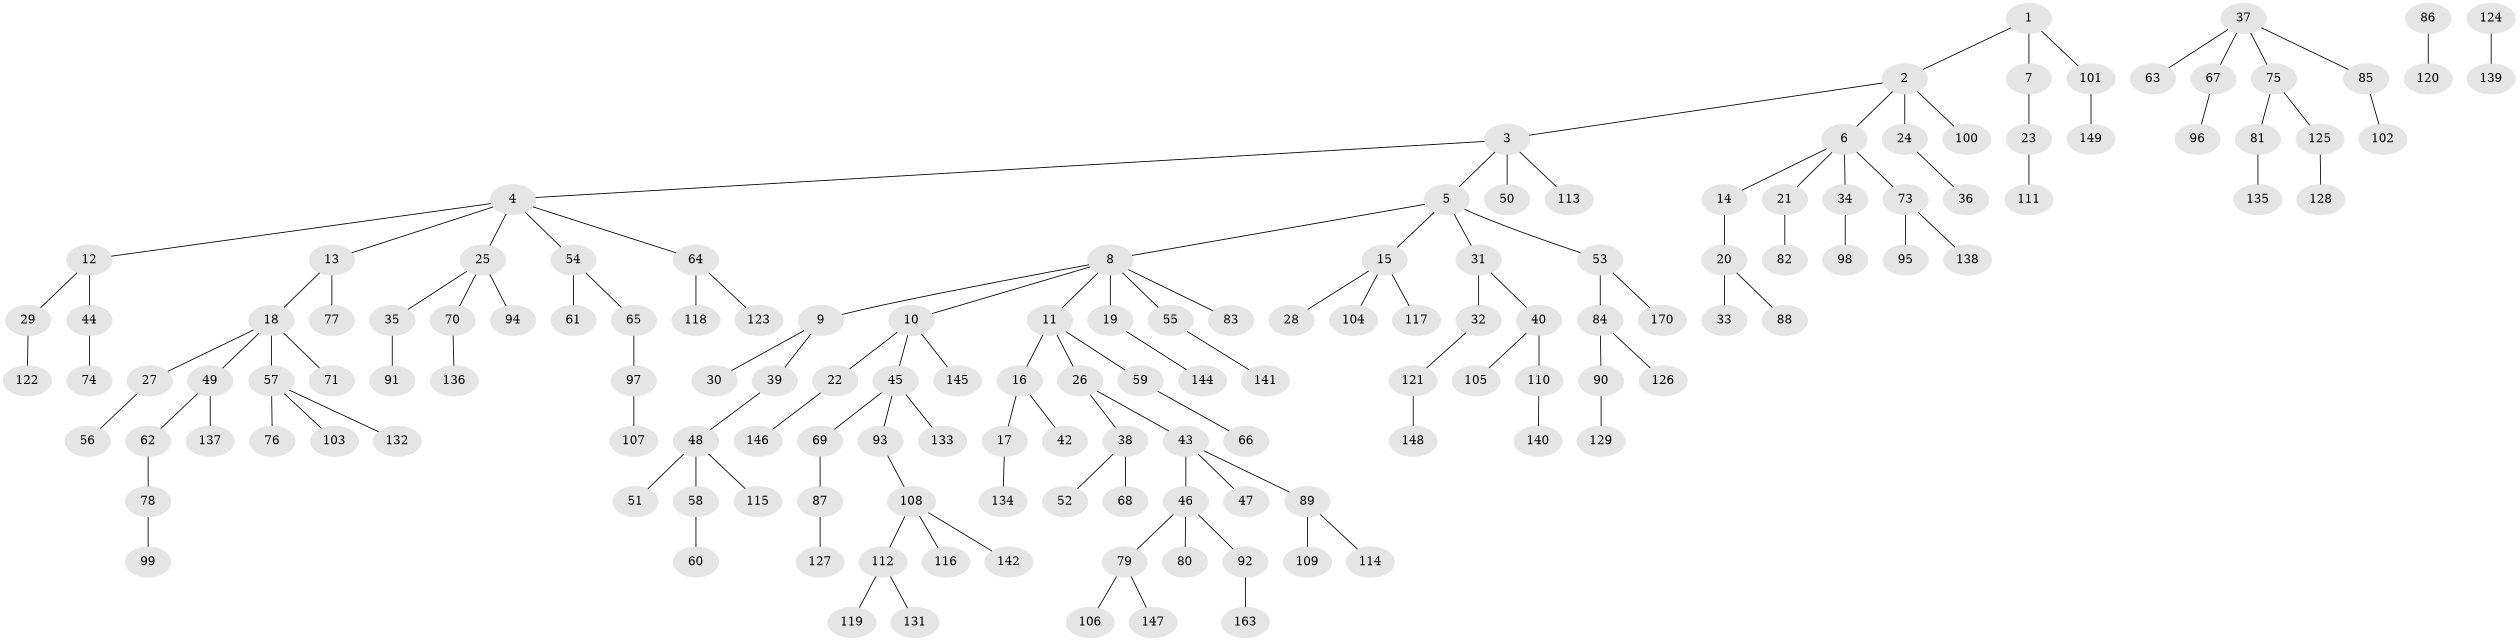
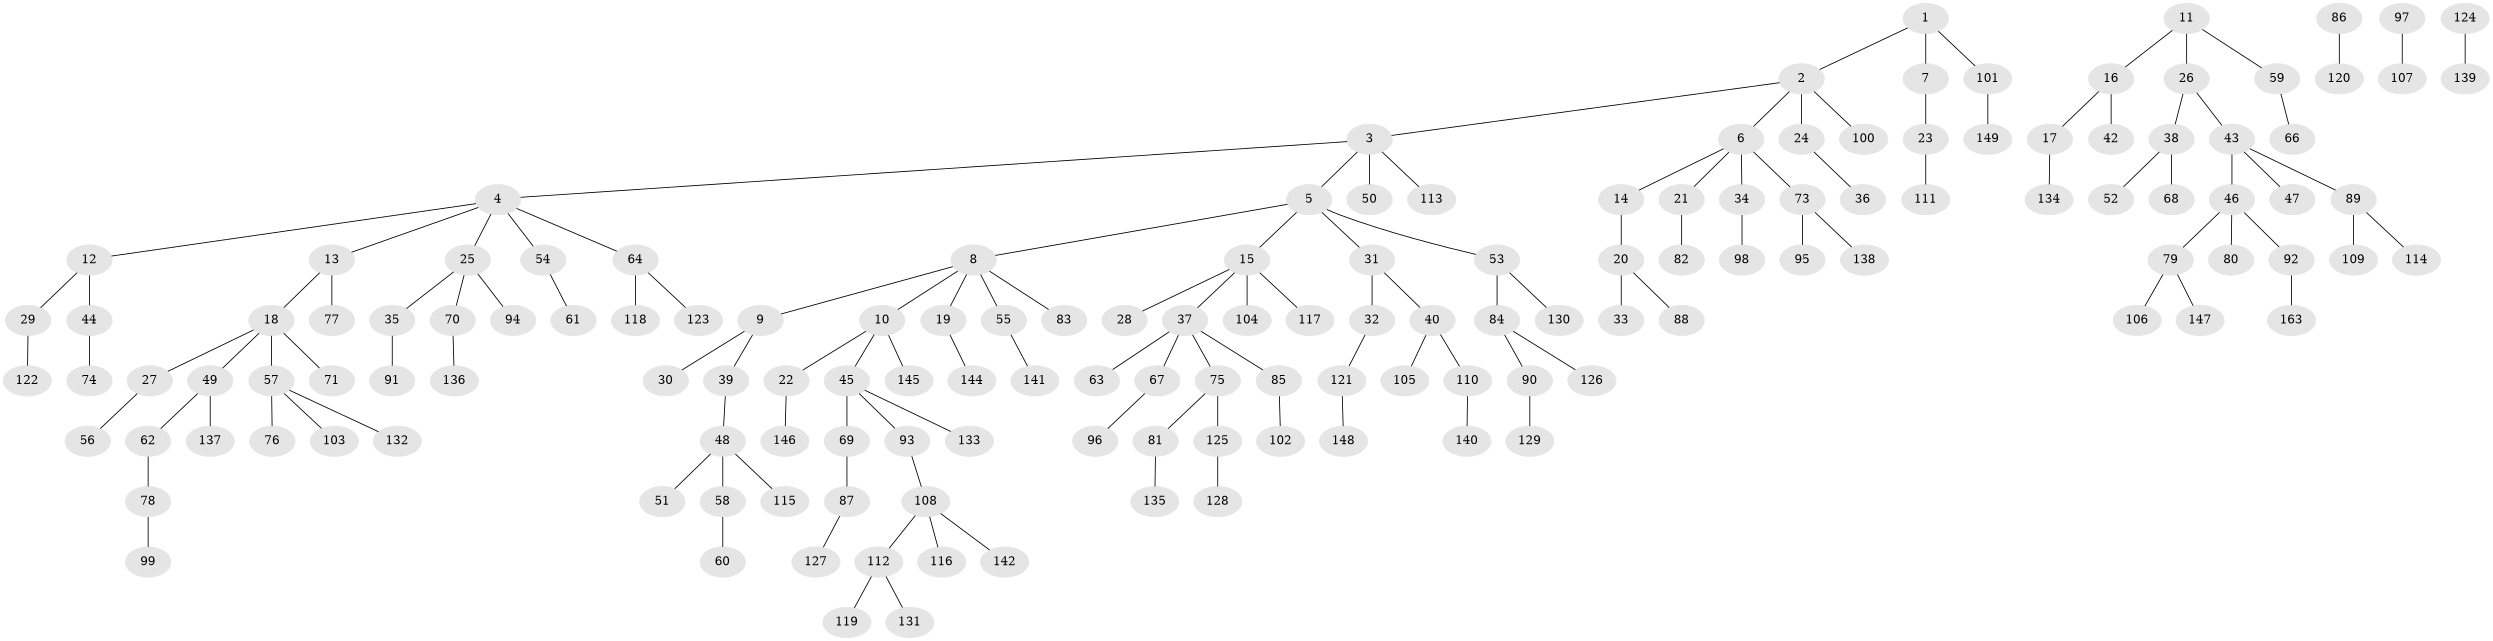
edge "8" -- "11": removed
edge "15" -- "37": added
node "65": removed
node "170": label "170" -> "130"
